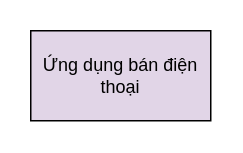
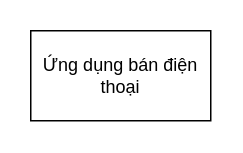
node "Ứng dụng bán điện thoại": fillcolor #e1d5e7 -> #ffffff
